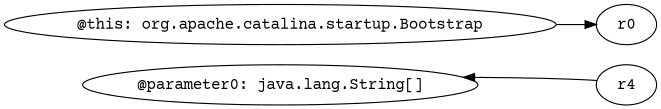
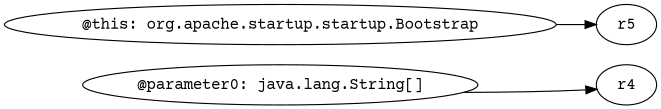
node "@this: org.apache.catalina.startup.Bootstrap": label "@this: org.apache.catalina.startup.Bootstrap" -> "@this: org.apache.startup.startup.Bootstrap"
node "r0": label "r0" -> "r5"
edge "r4" -> "@parameter0: java.lang.String[]": reversed
